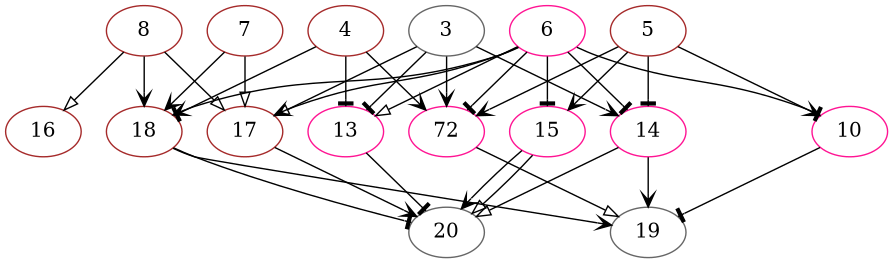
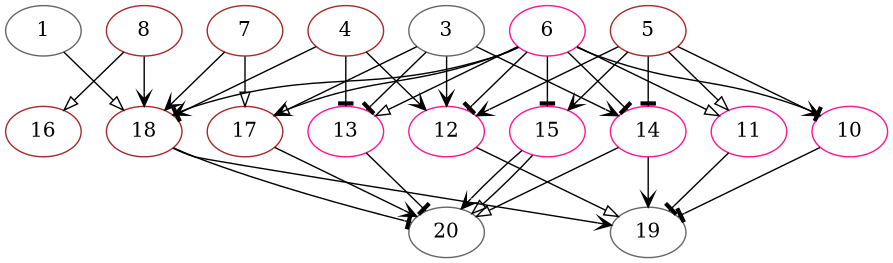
node "1": added
edge "8" -> "17": removed
node "72": label "72" -> "12"
node "11": added
